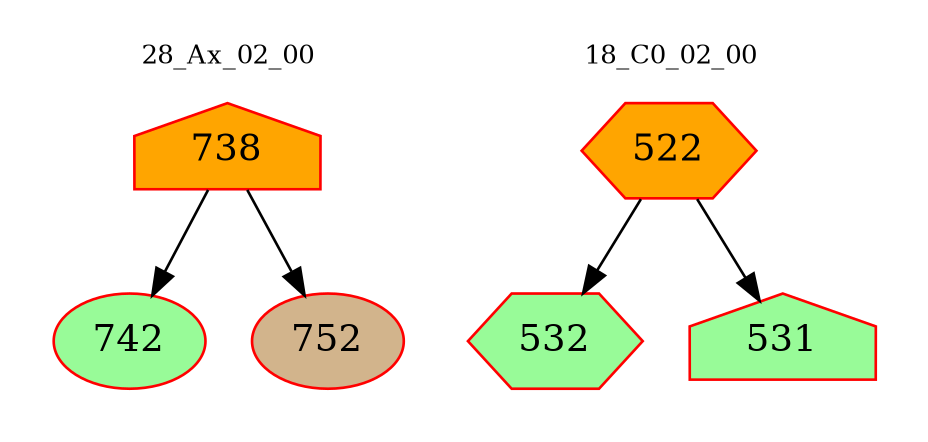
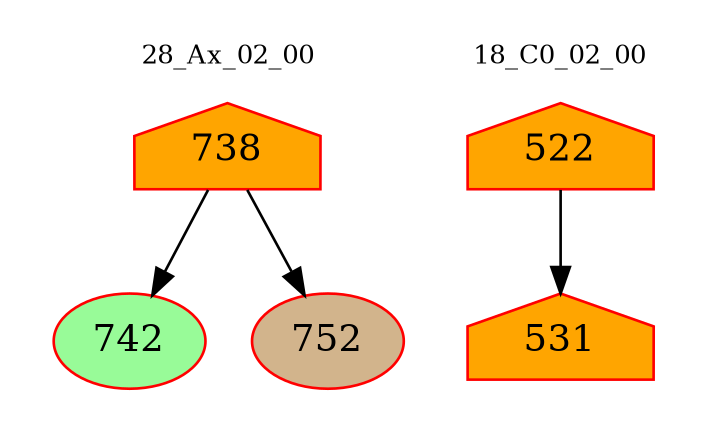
node "522": shape hexagon -> house
node "532": removed
node "531": fillcolor palegreen -> orange
